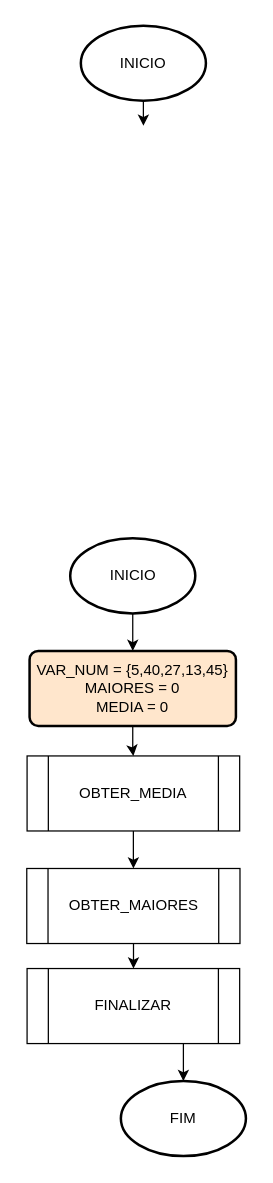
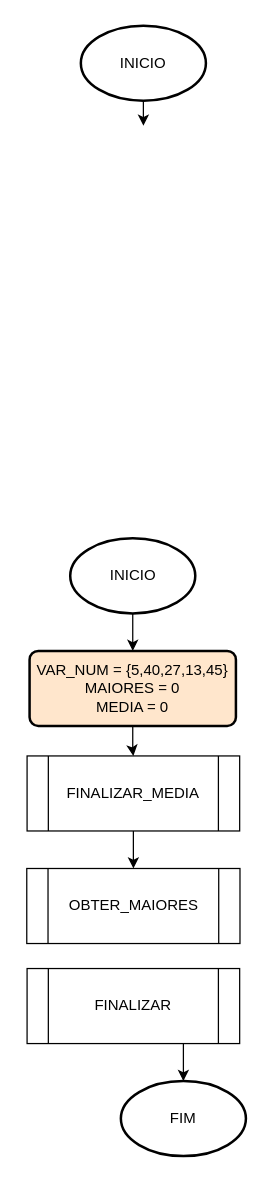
node "OBTER_MEDIA": label "OBTER_MEDIA" -> "FINALIZAR_MEDIA"
edge "OBTER_MAIORES" -> "FINALIZAR": removed
